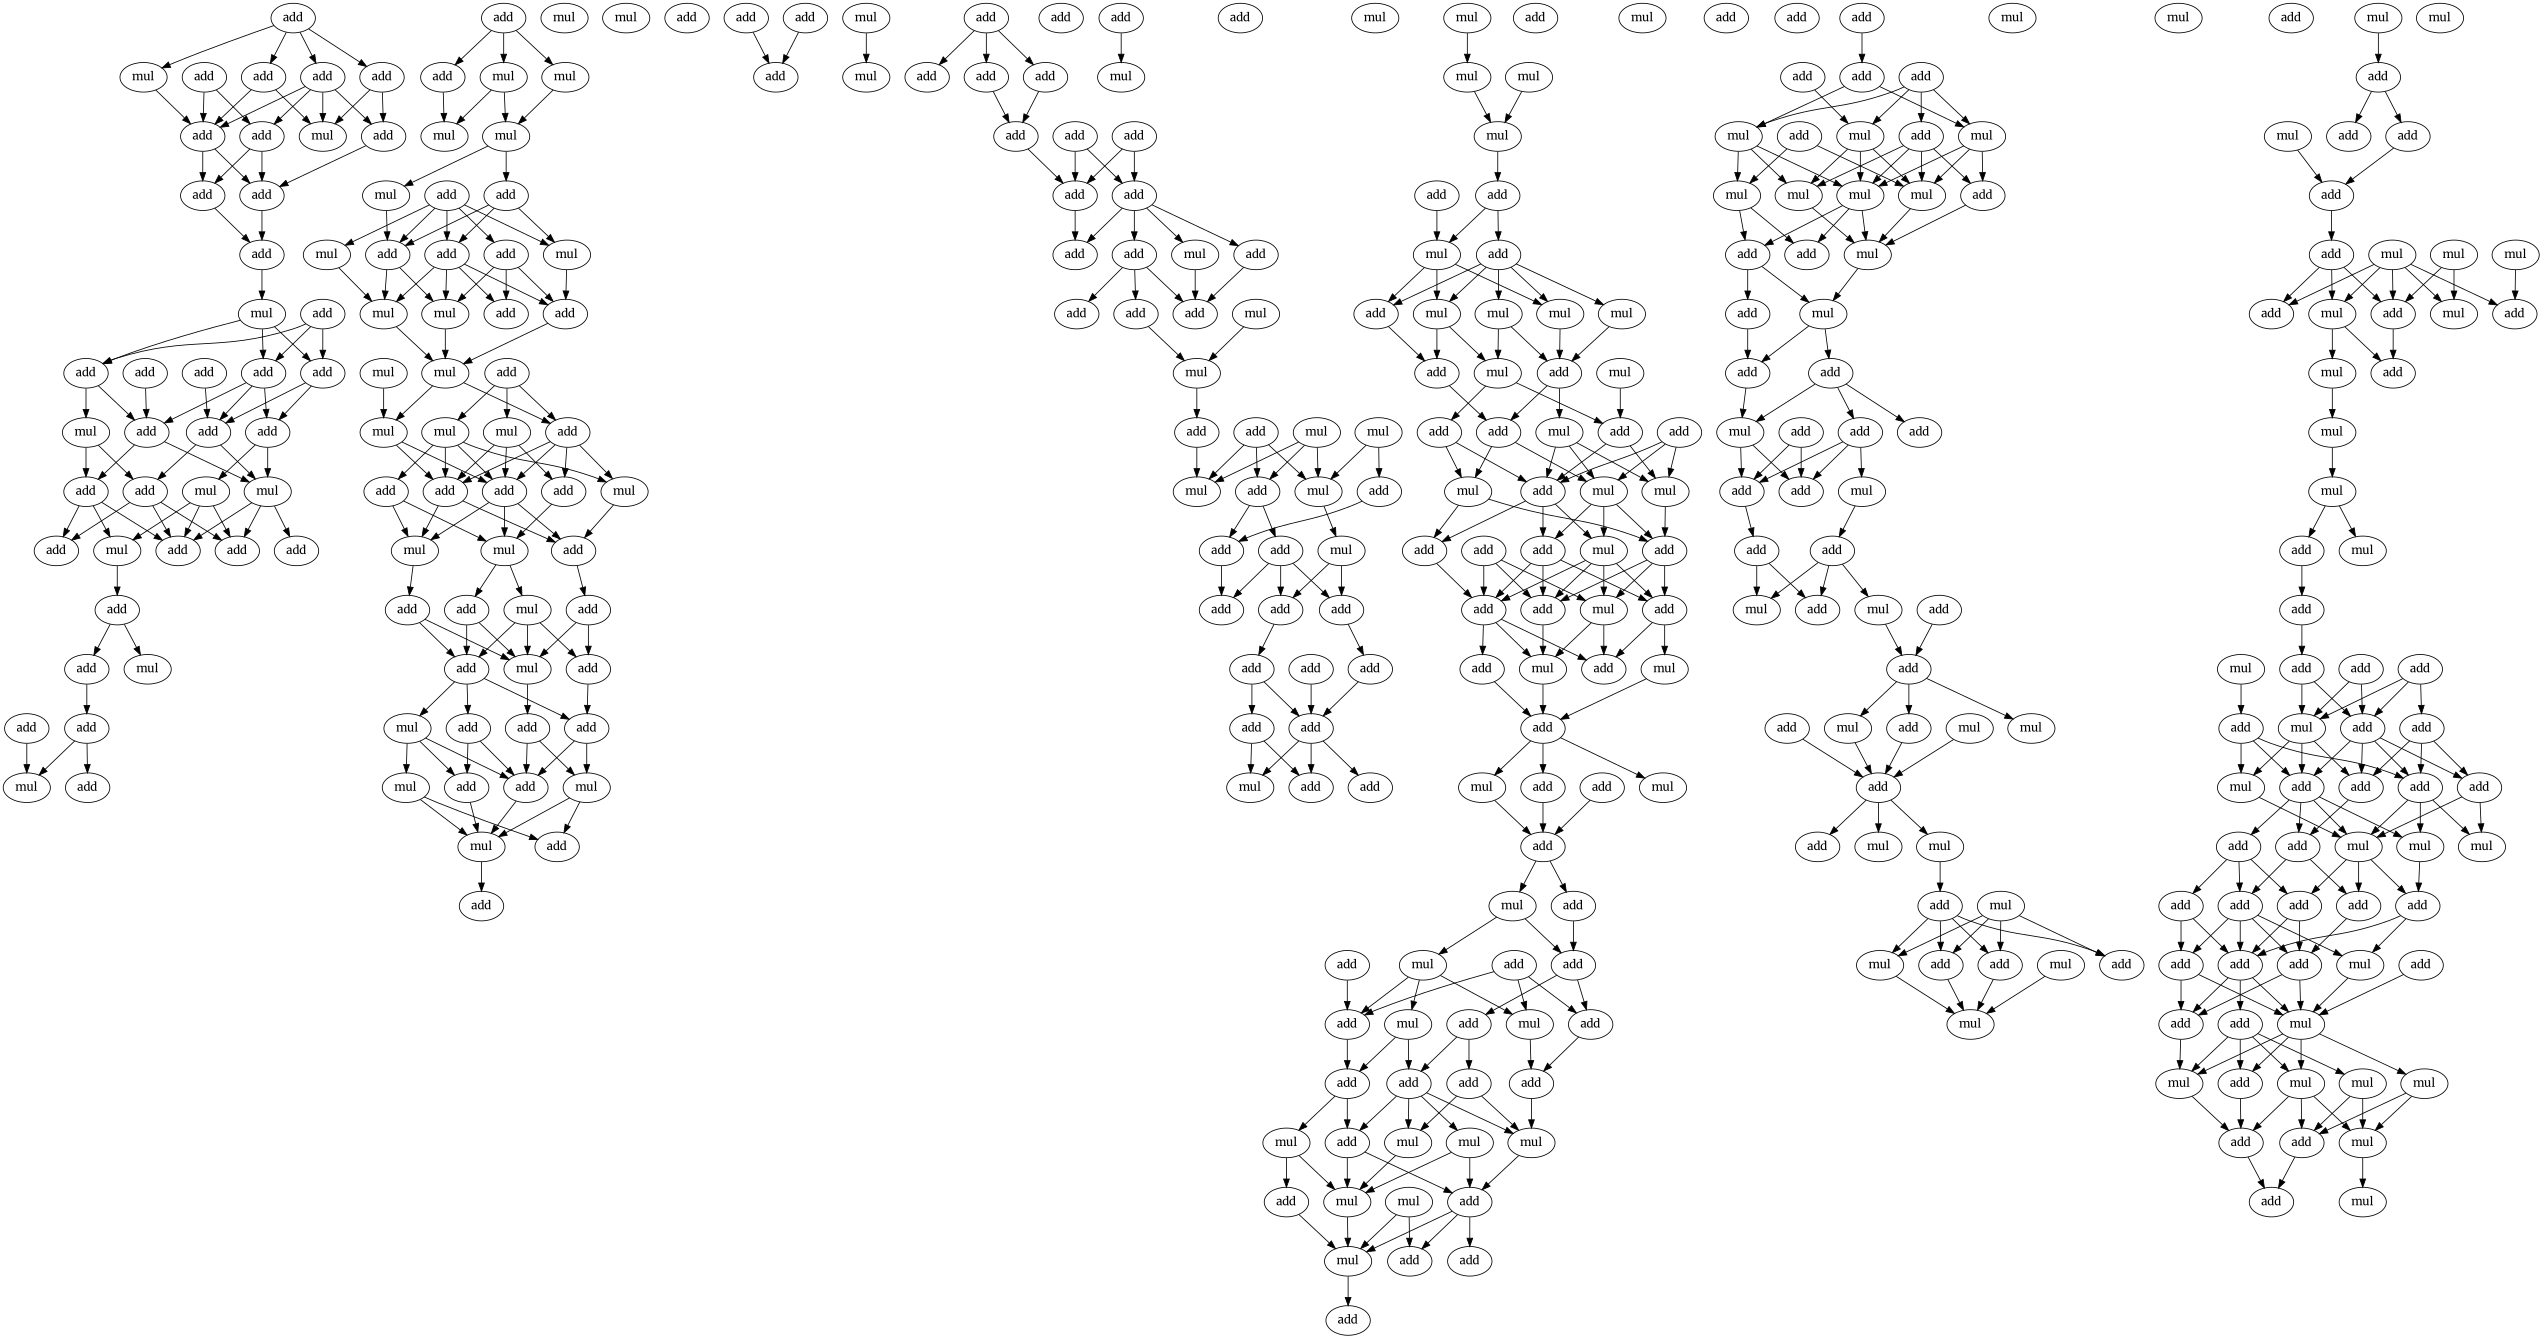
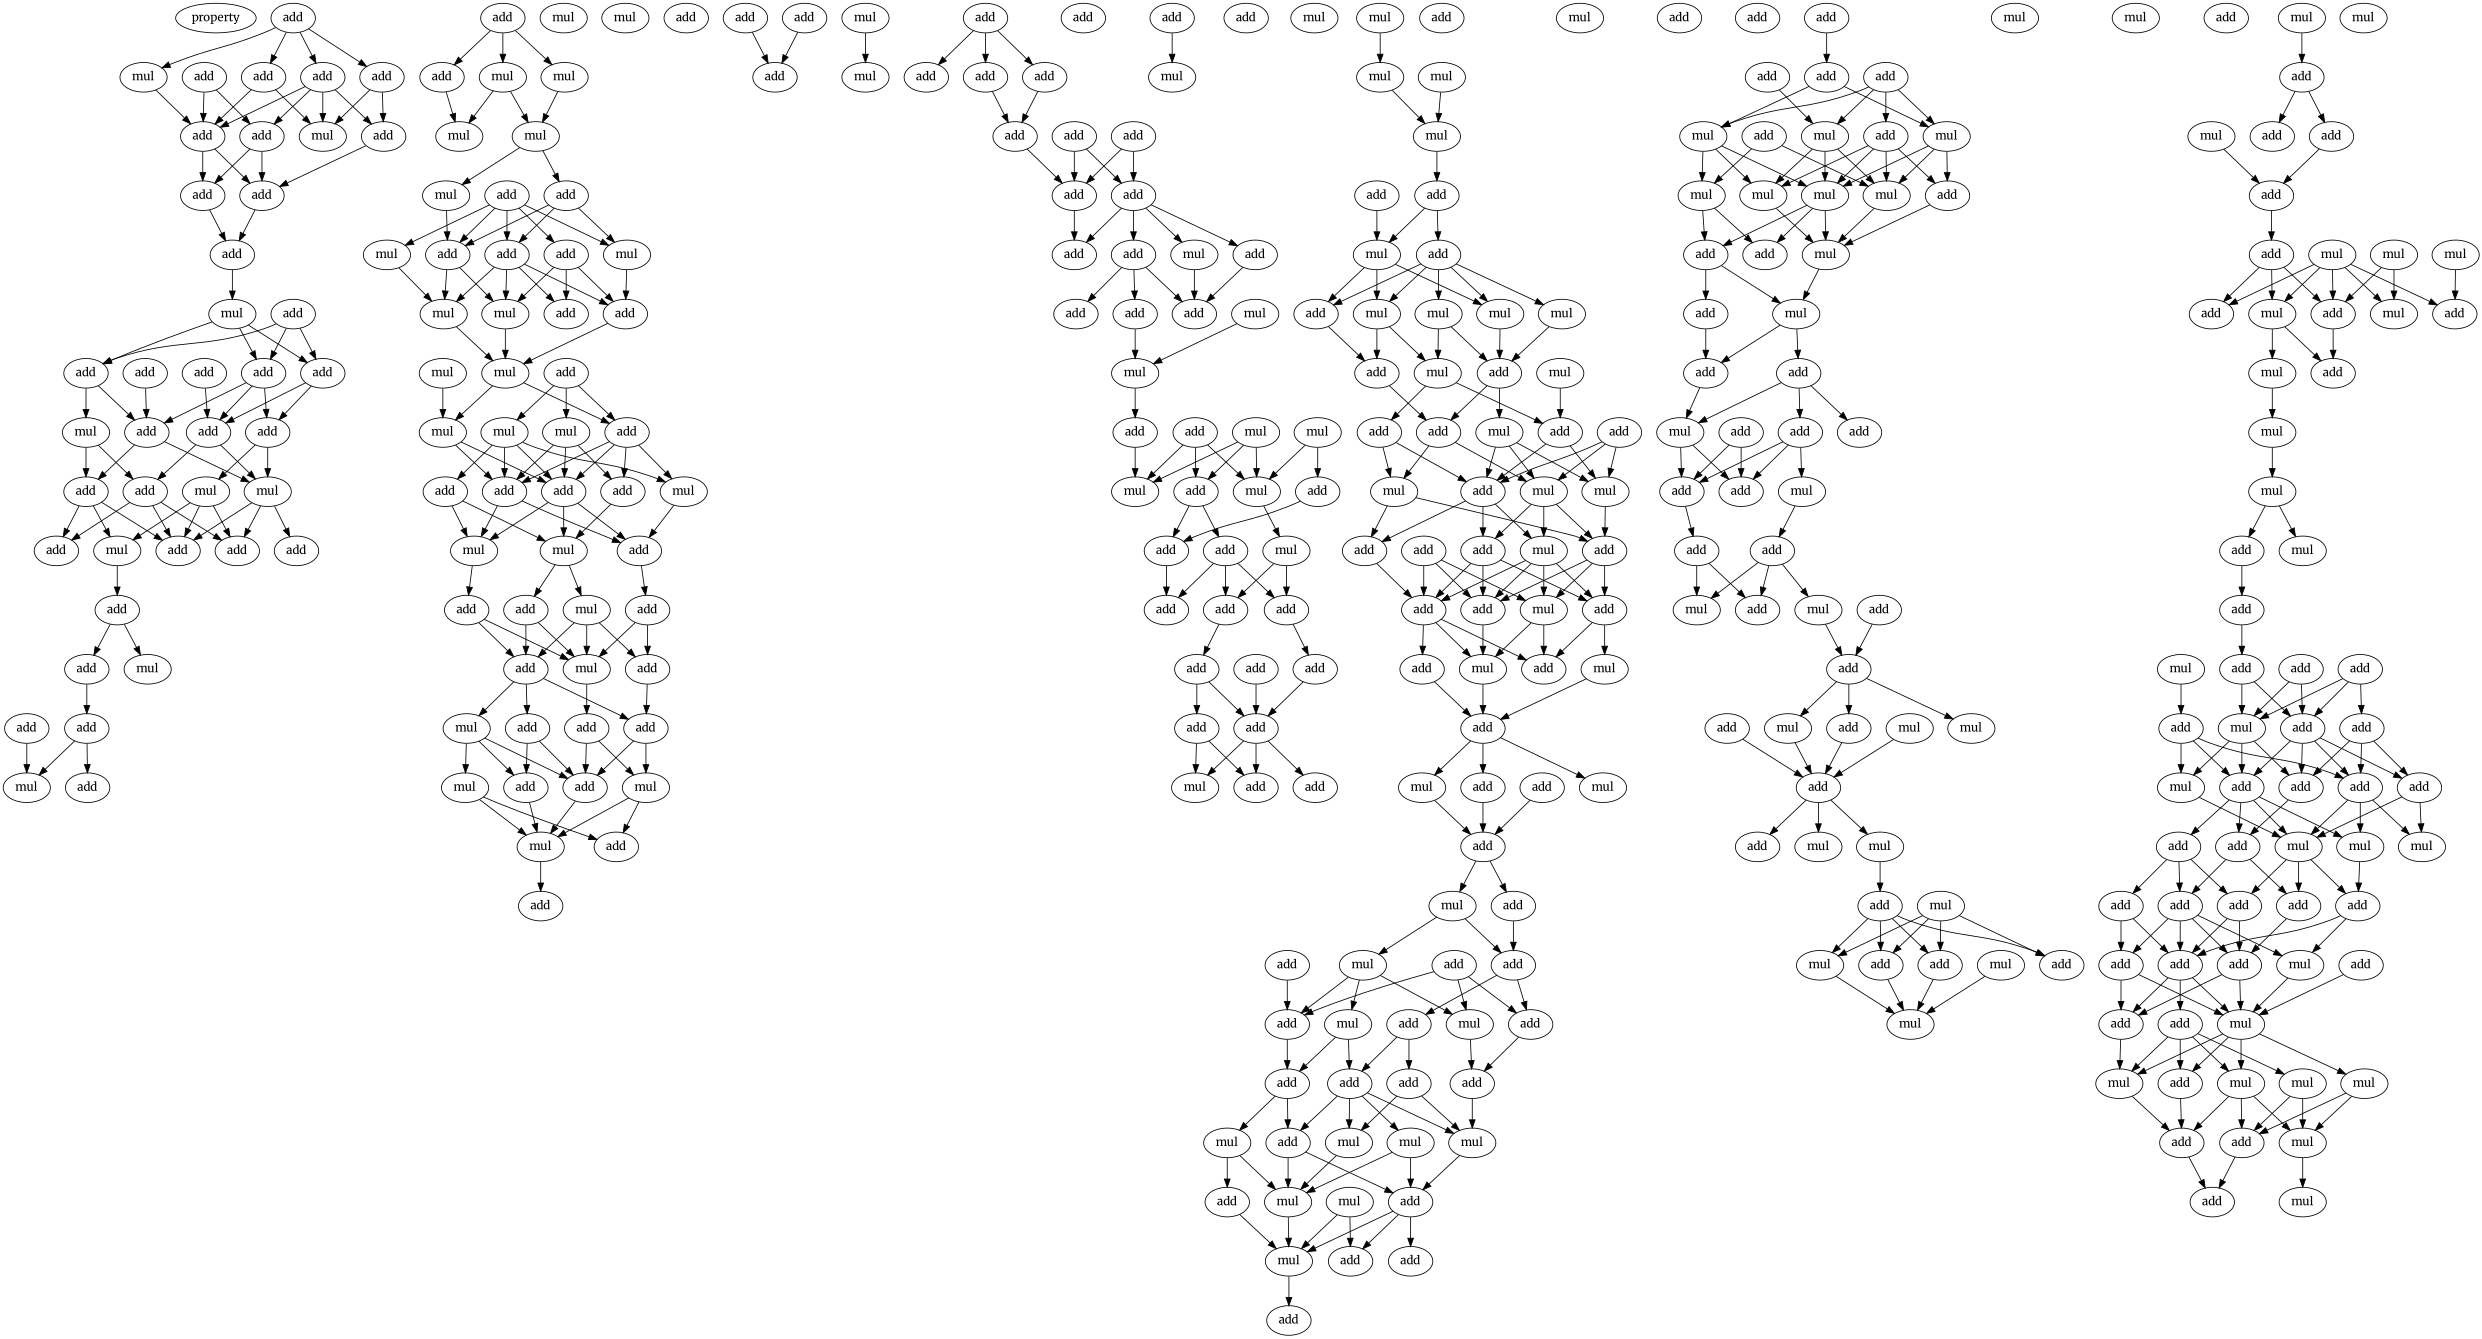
node "property": added
